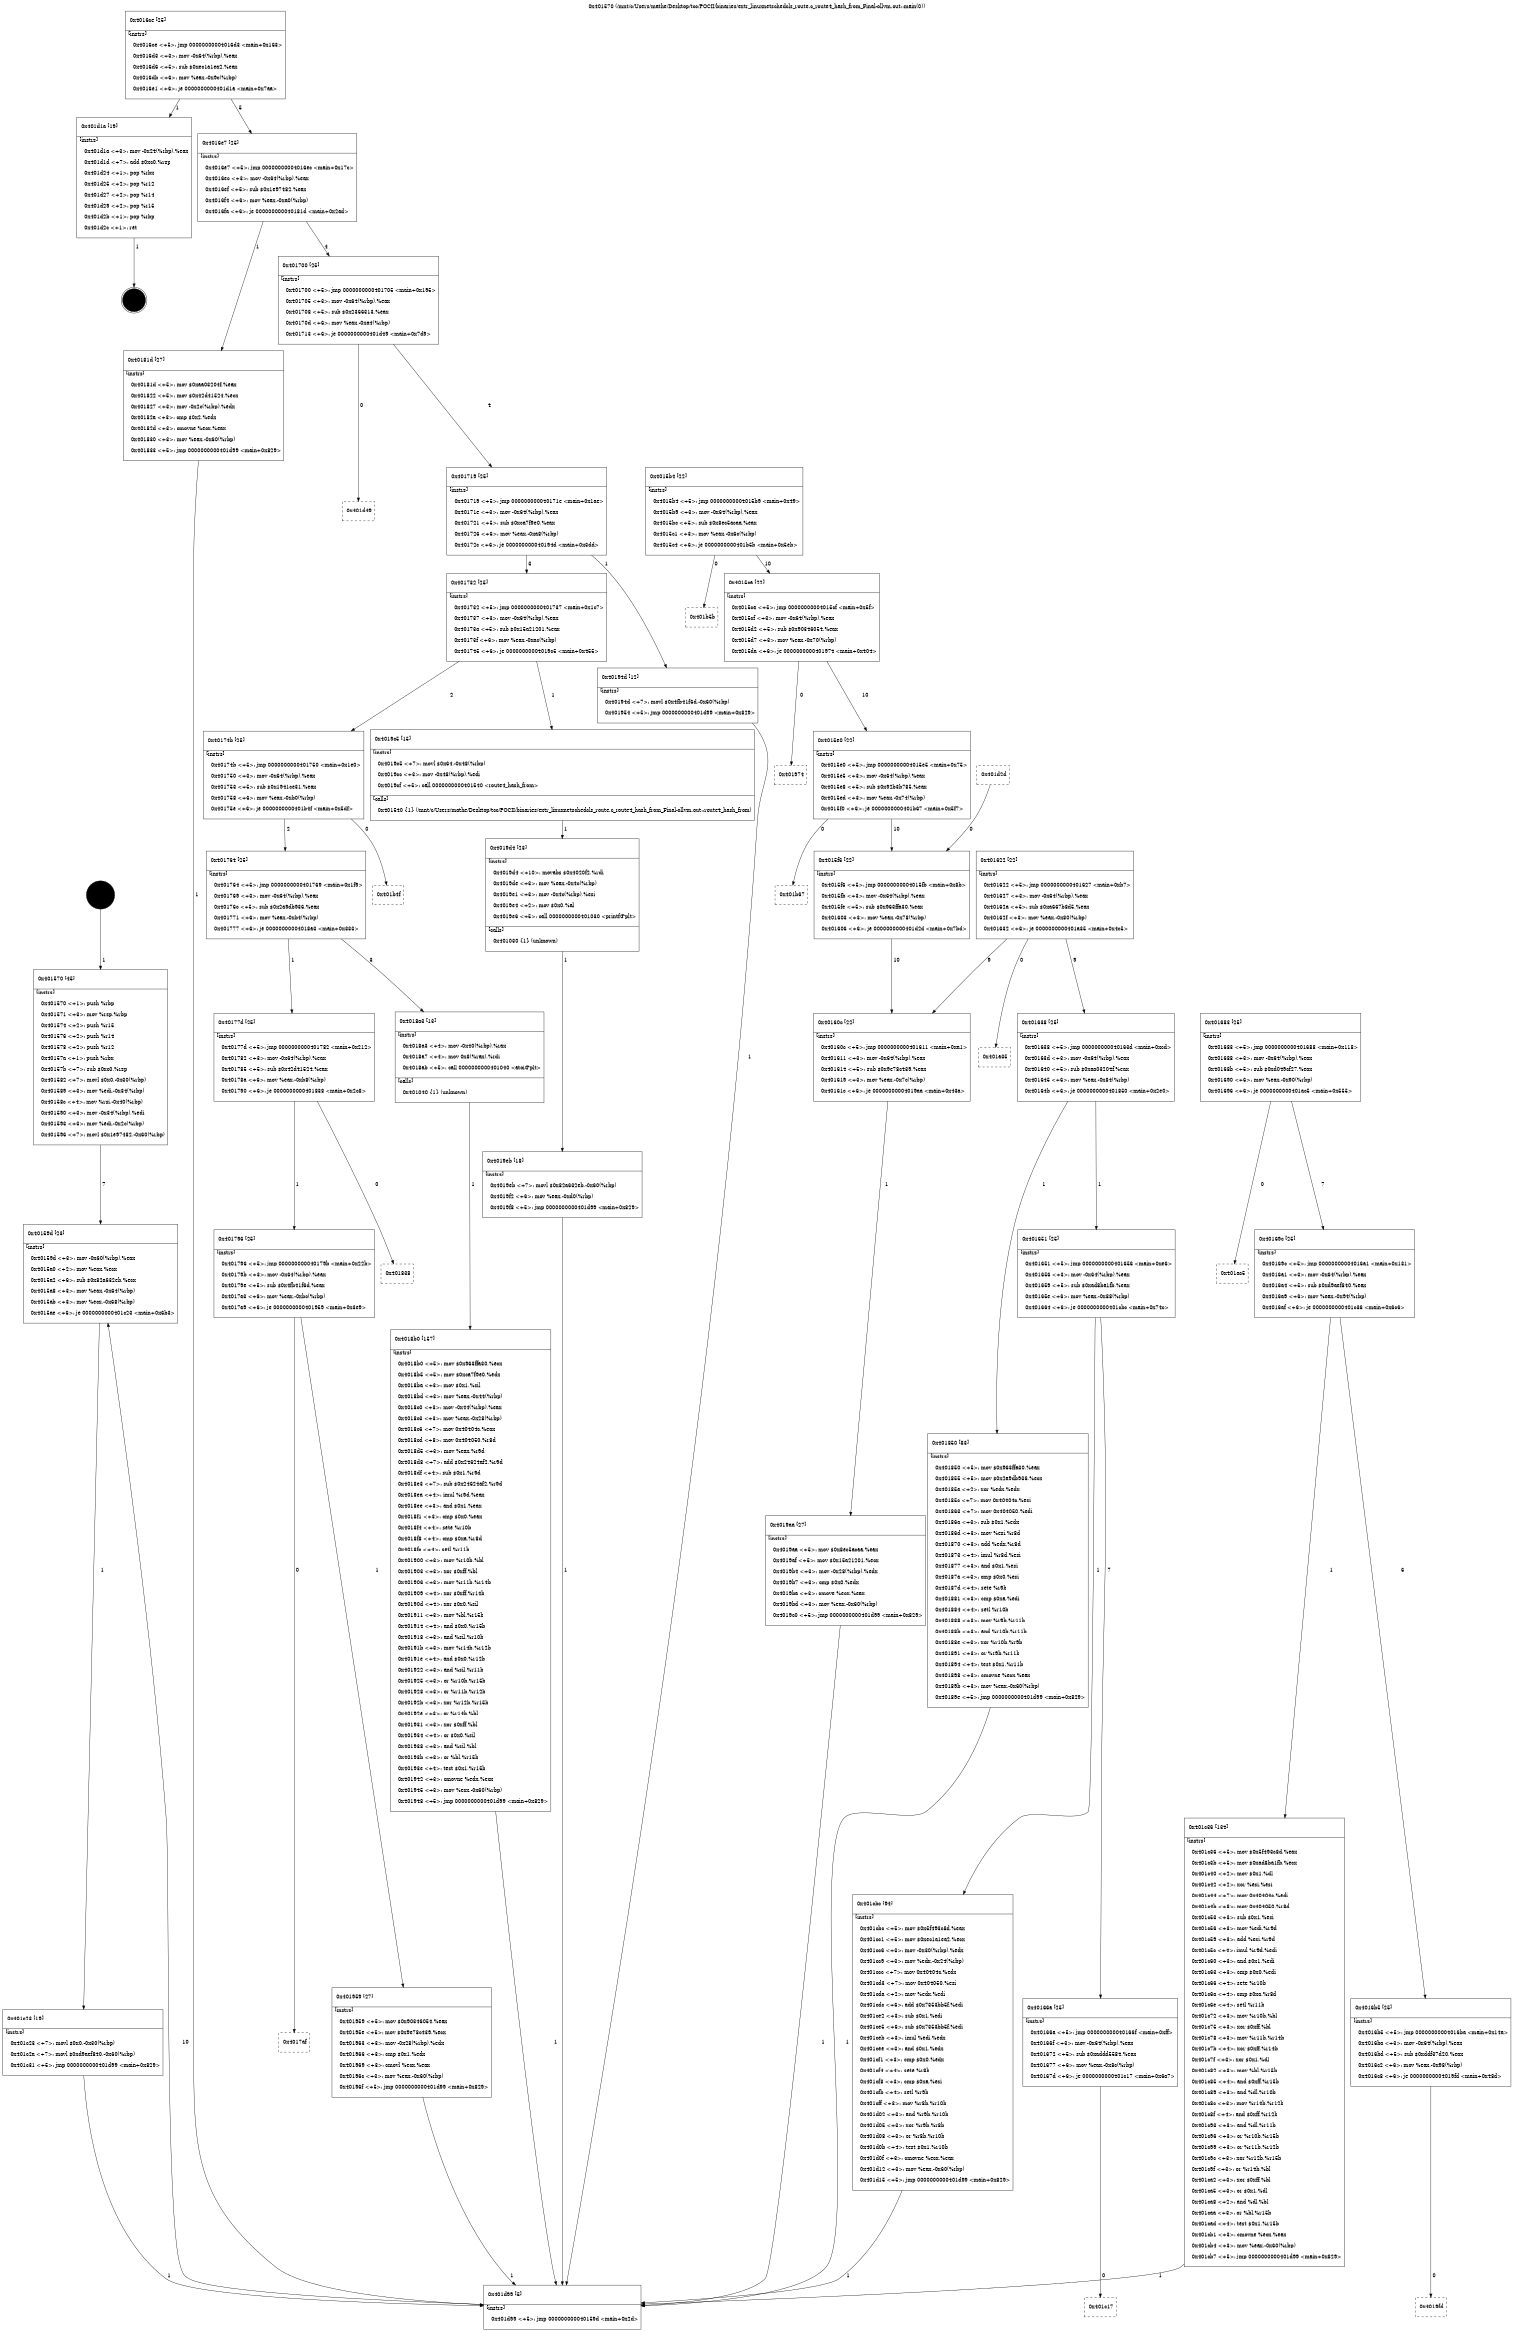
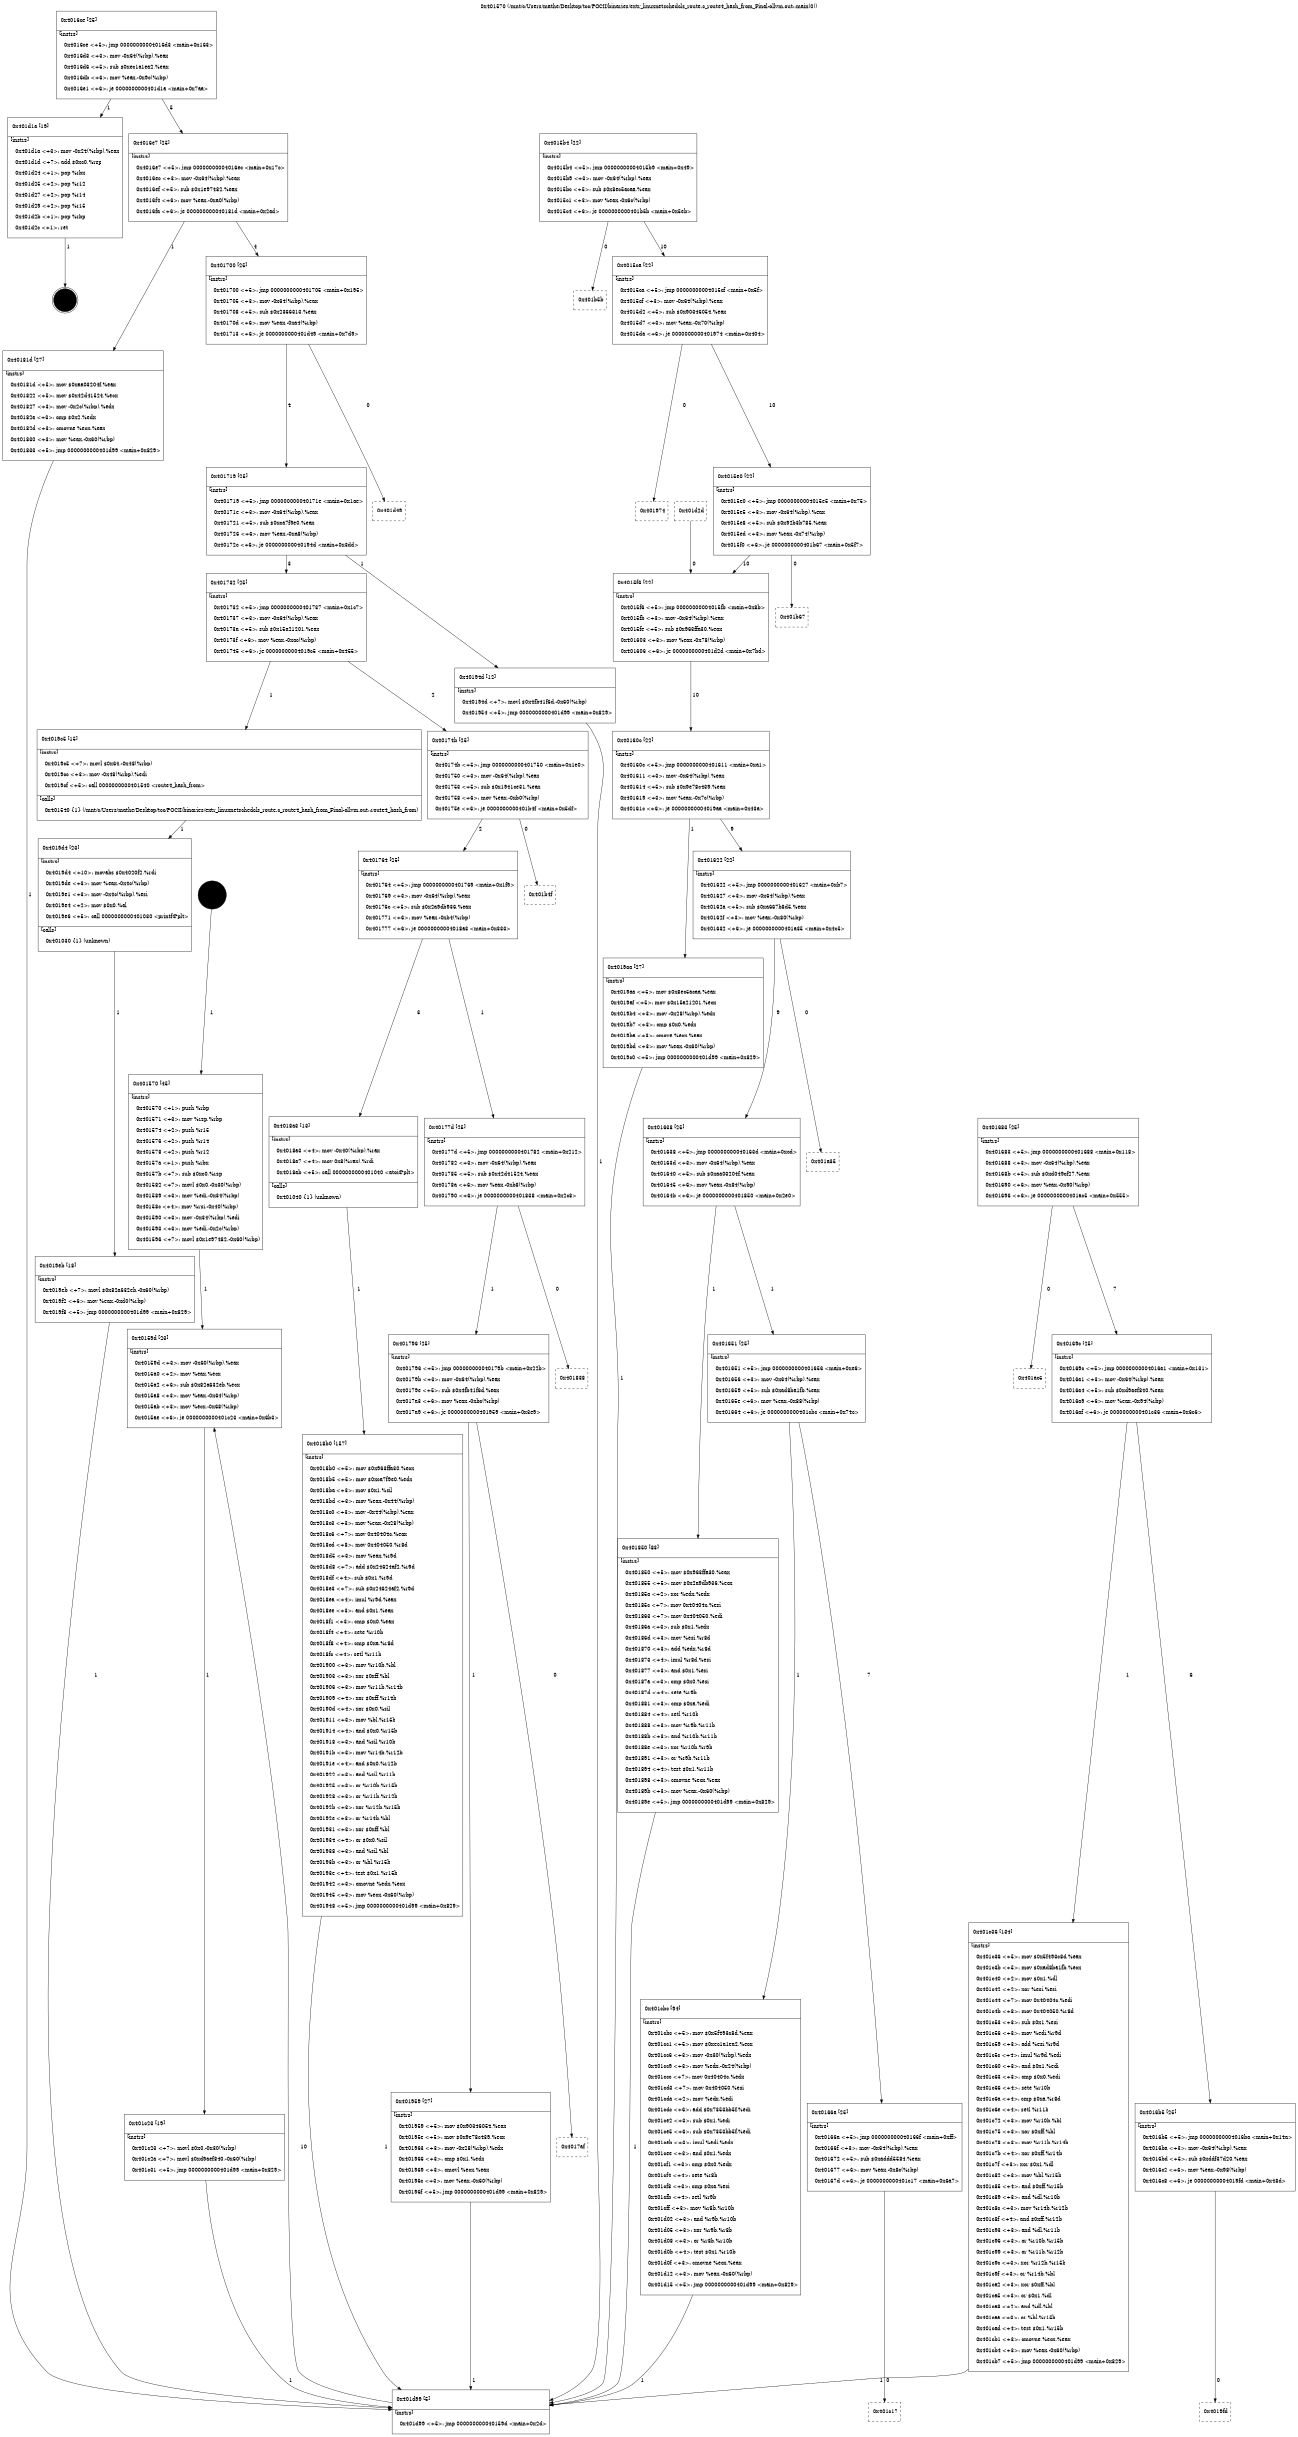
edge "0x401622 [22]" -> "0x40160c [22]": reversed
edge "0x401570 [45]" -> "0x40159d [23]": label " 7" -> " 1"
